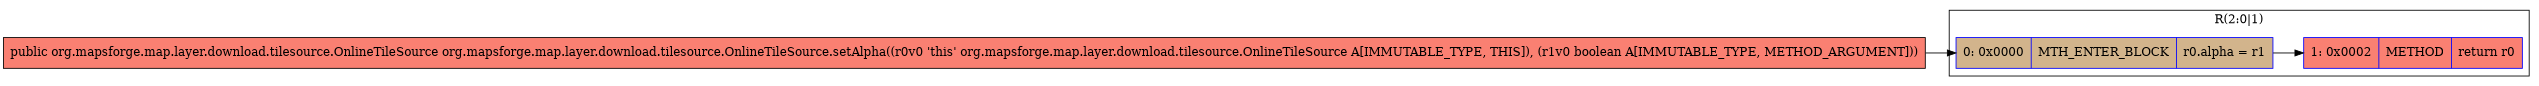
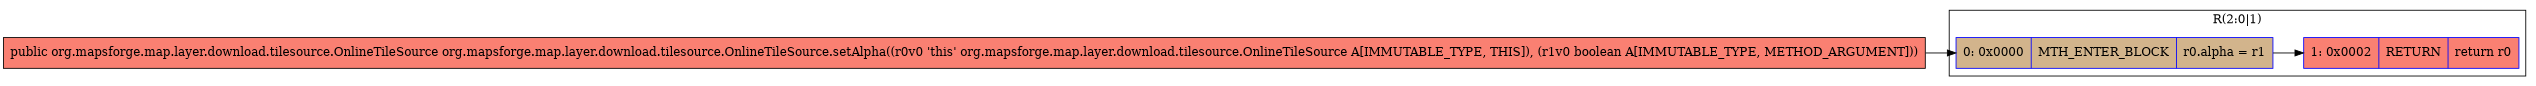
node "1: 0x0002": text "METHOD" -> "RETURN"
